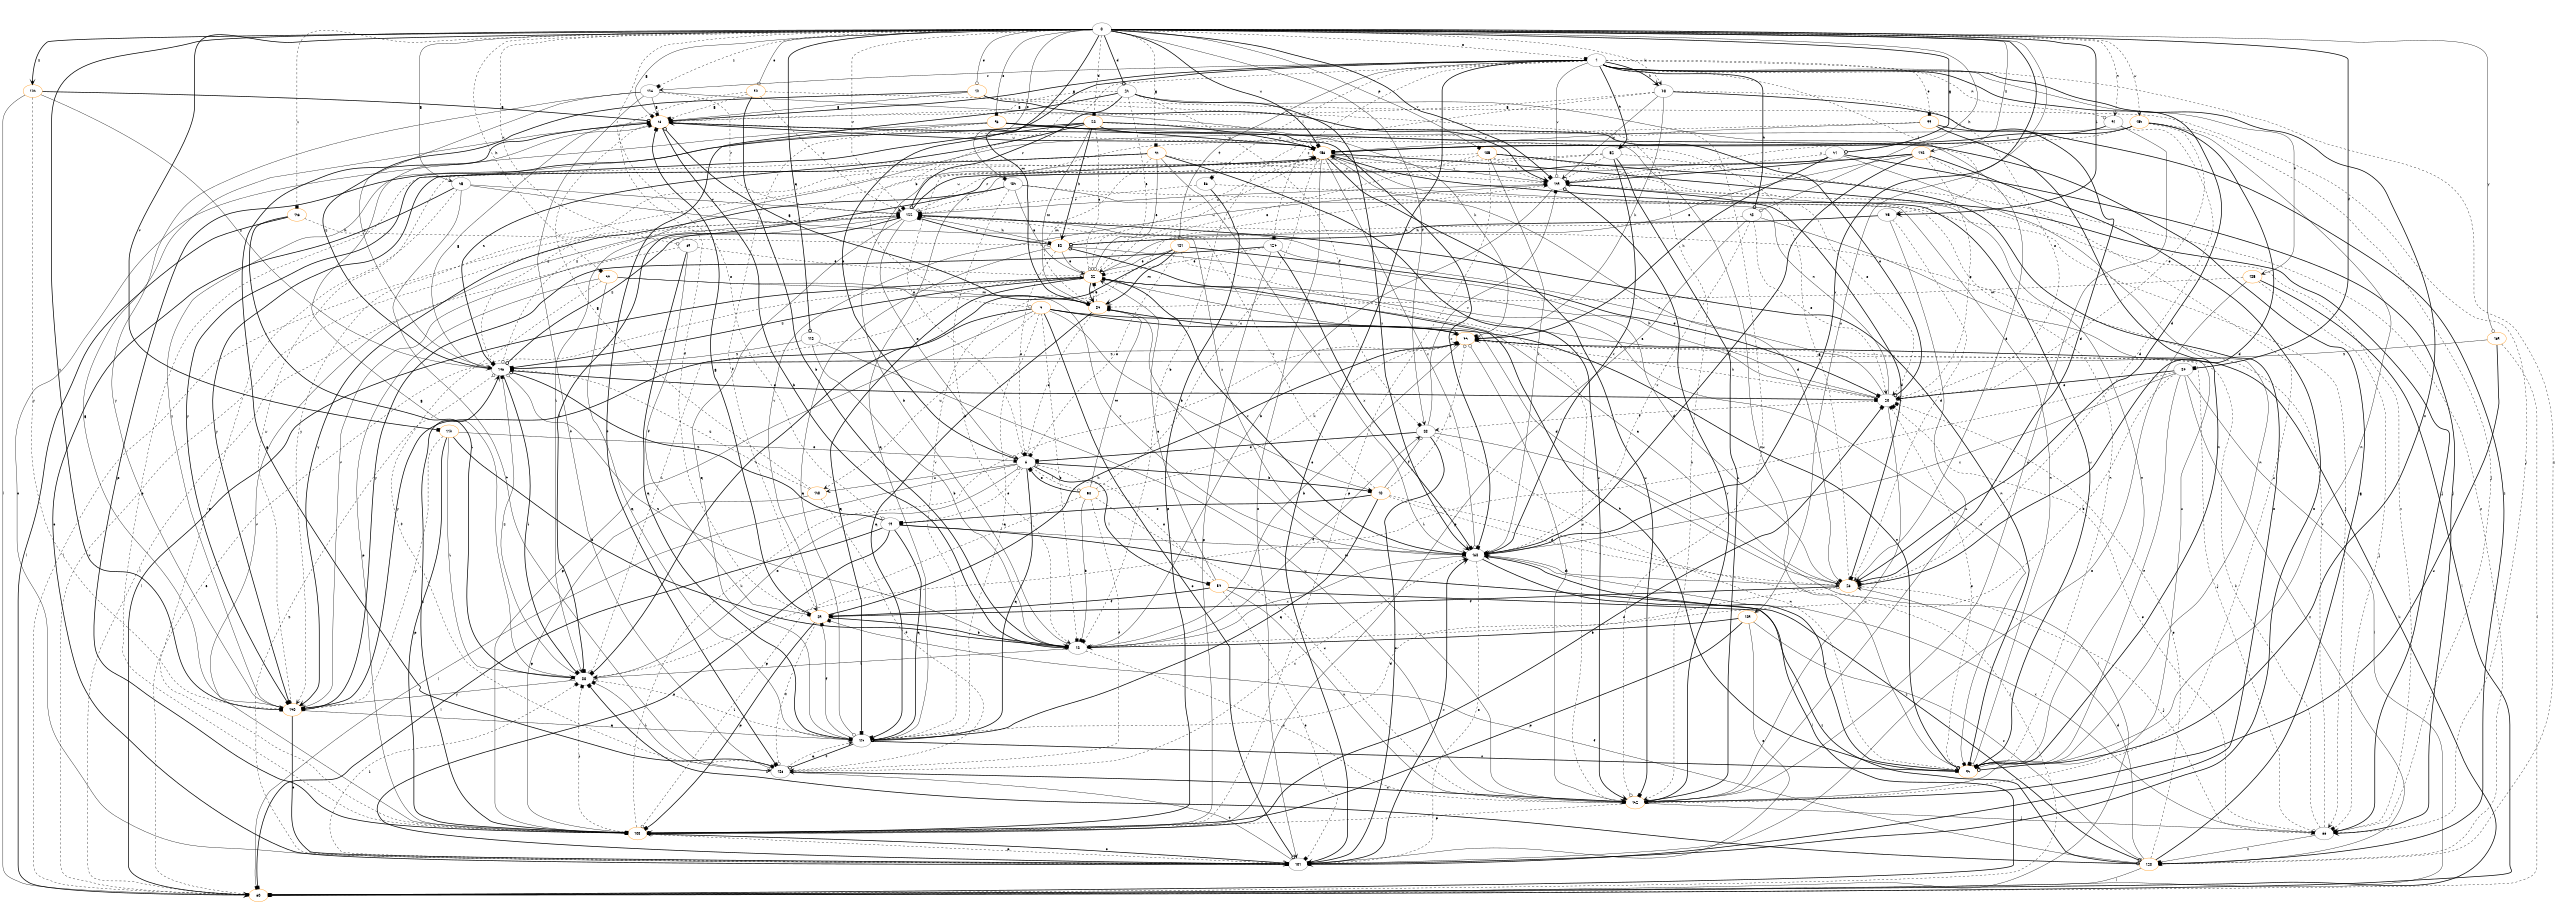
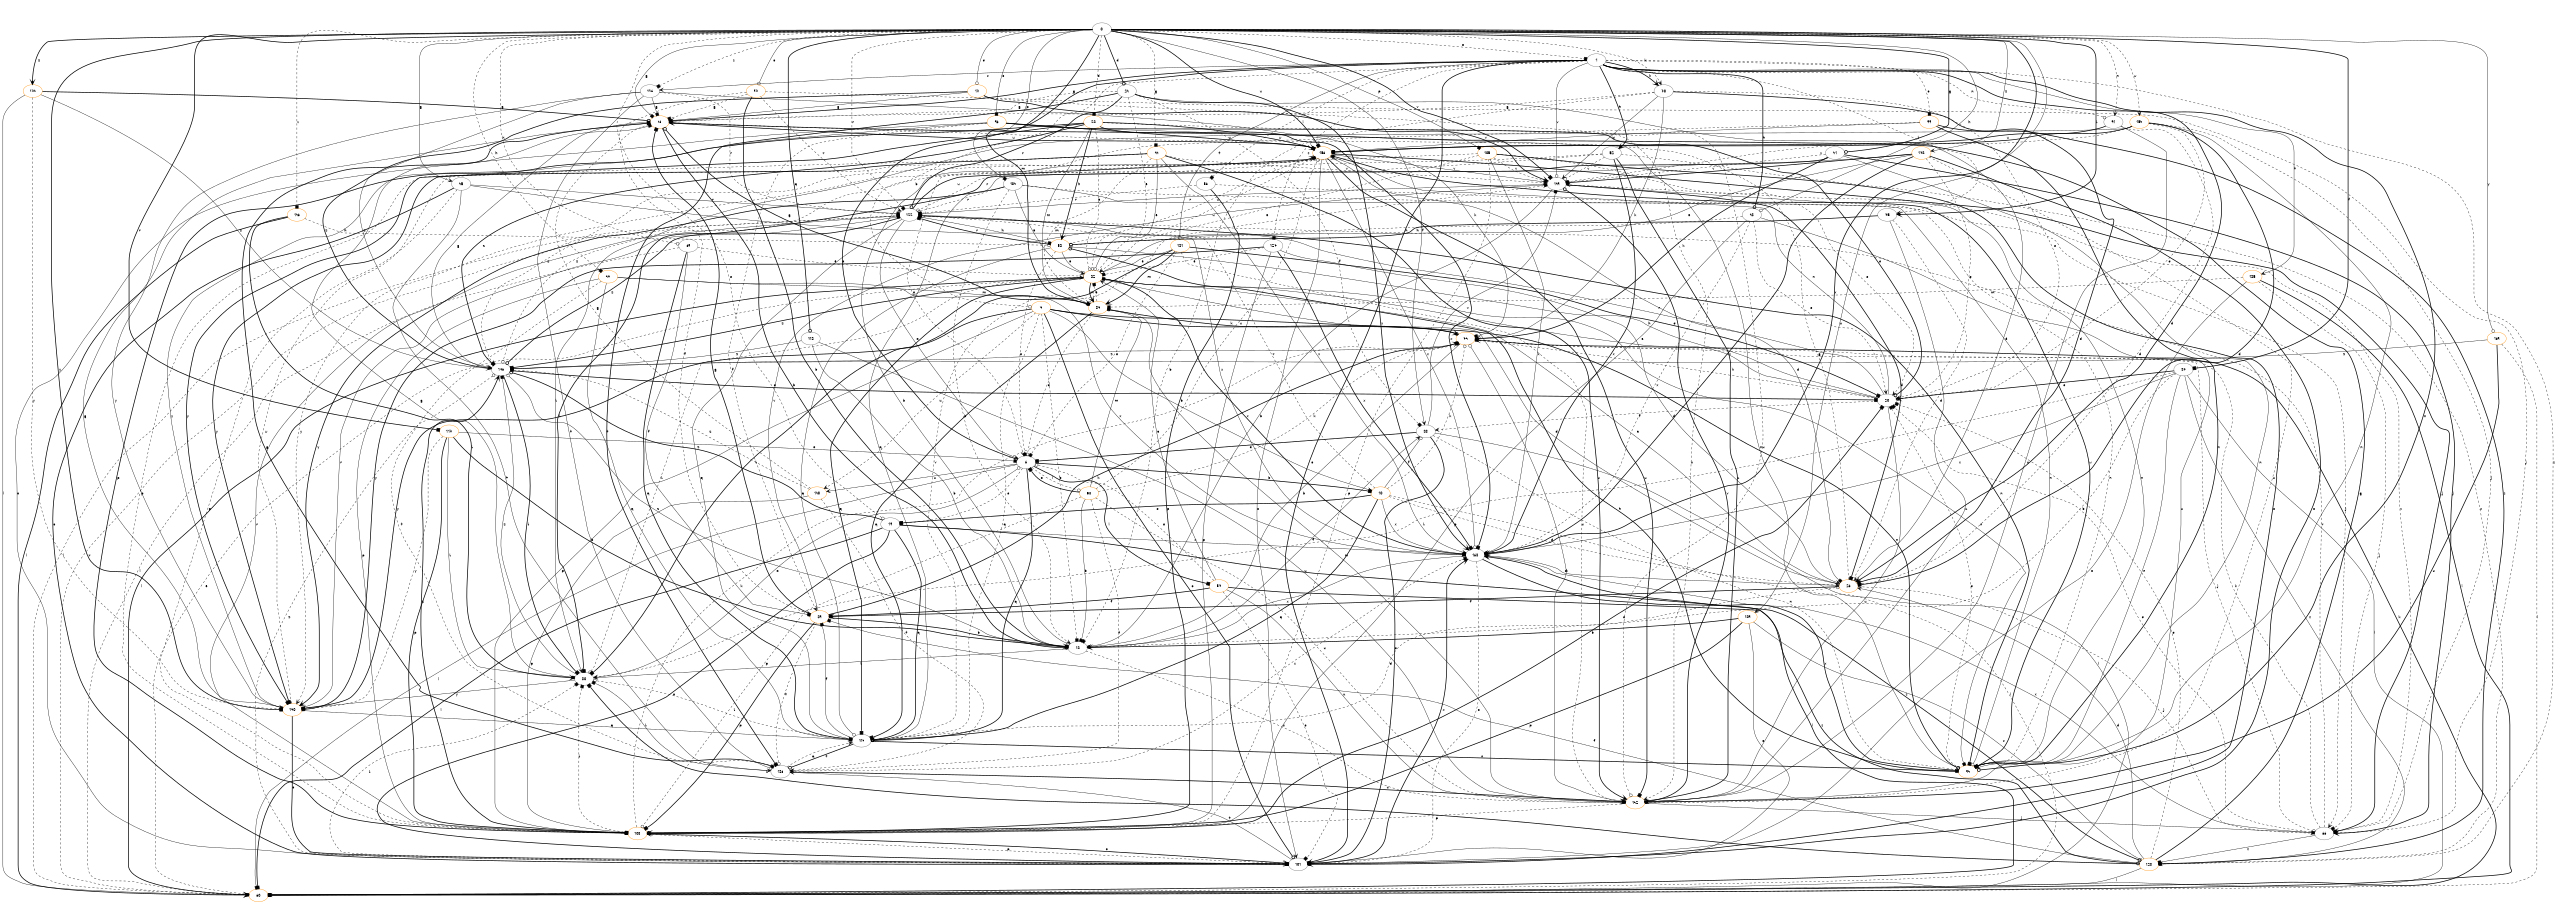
edge "10" -> "163": added, label "x"
edge "136" -> "163": arrowhead vee -> box
